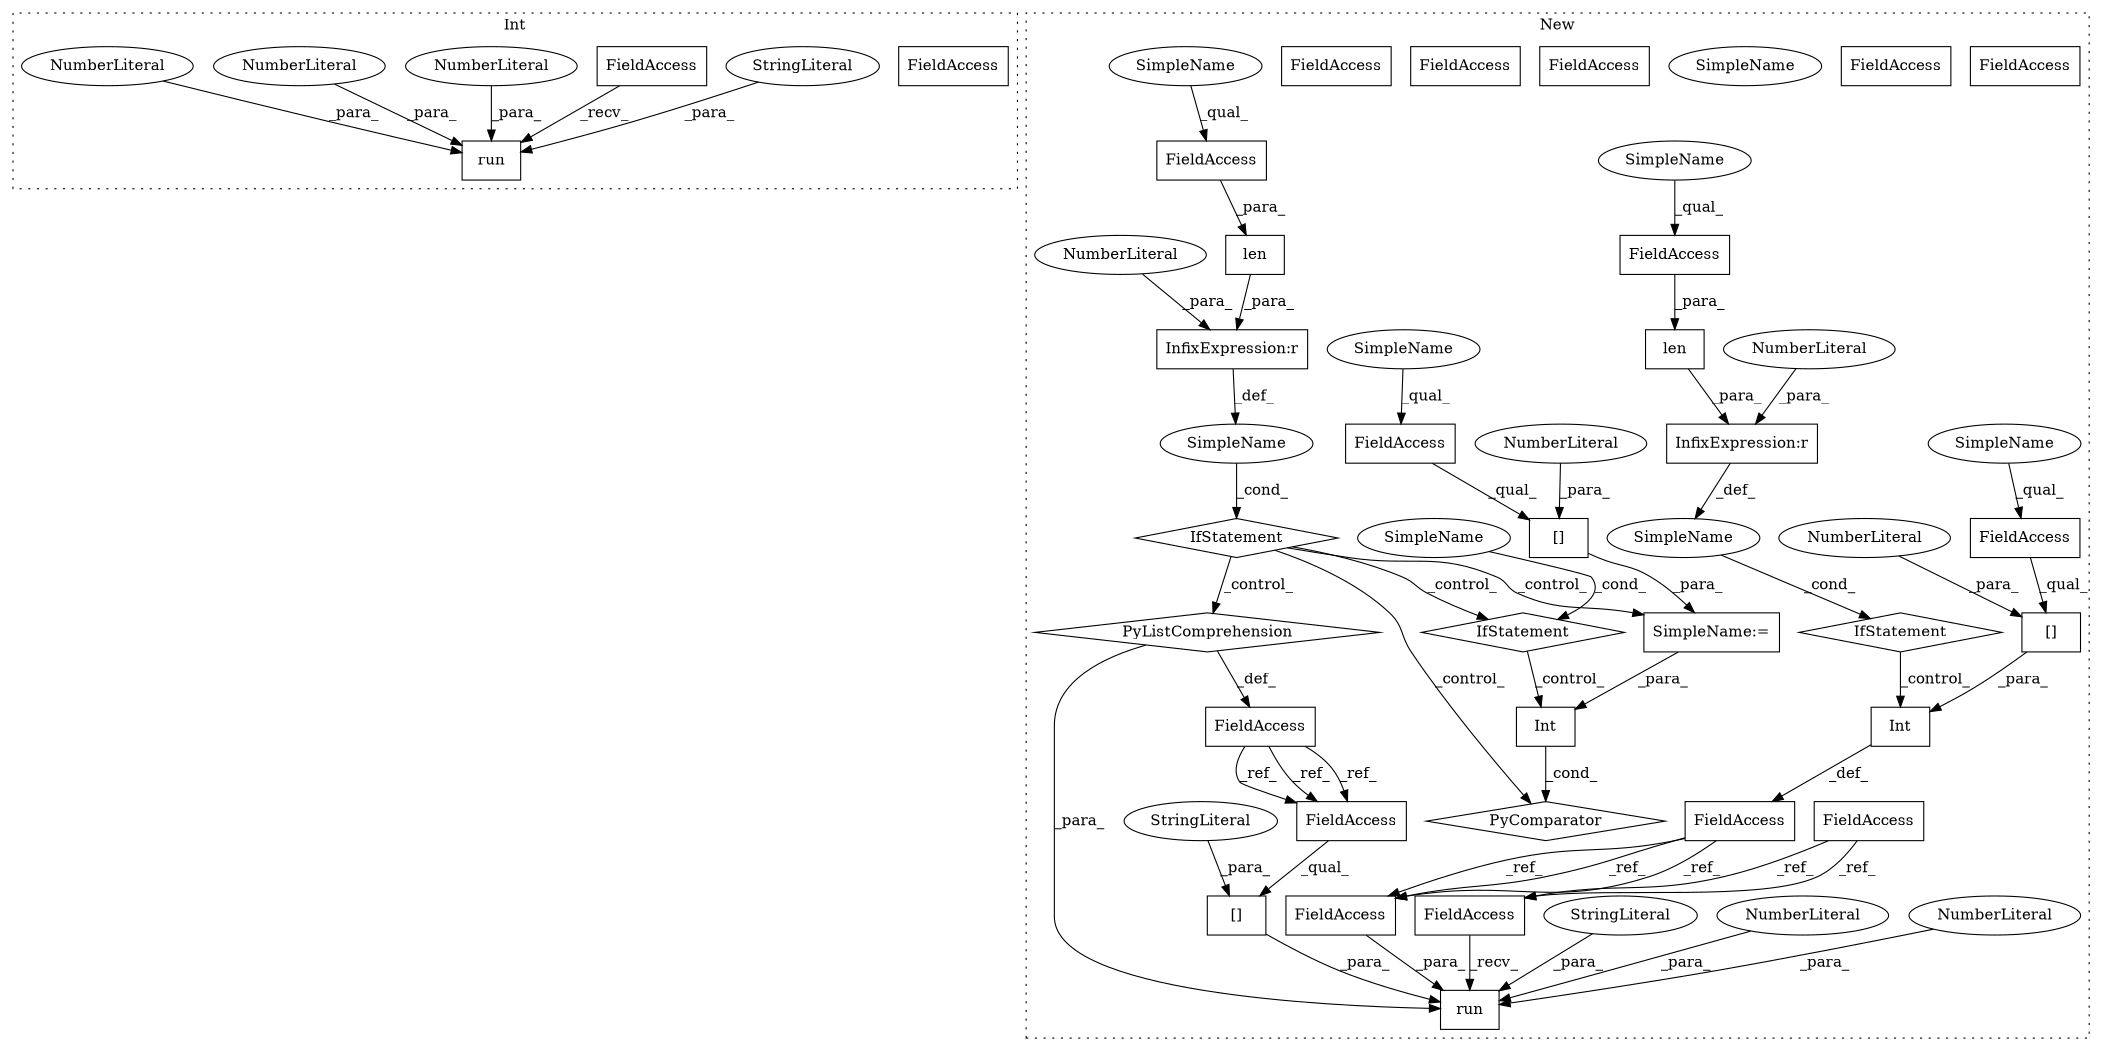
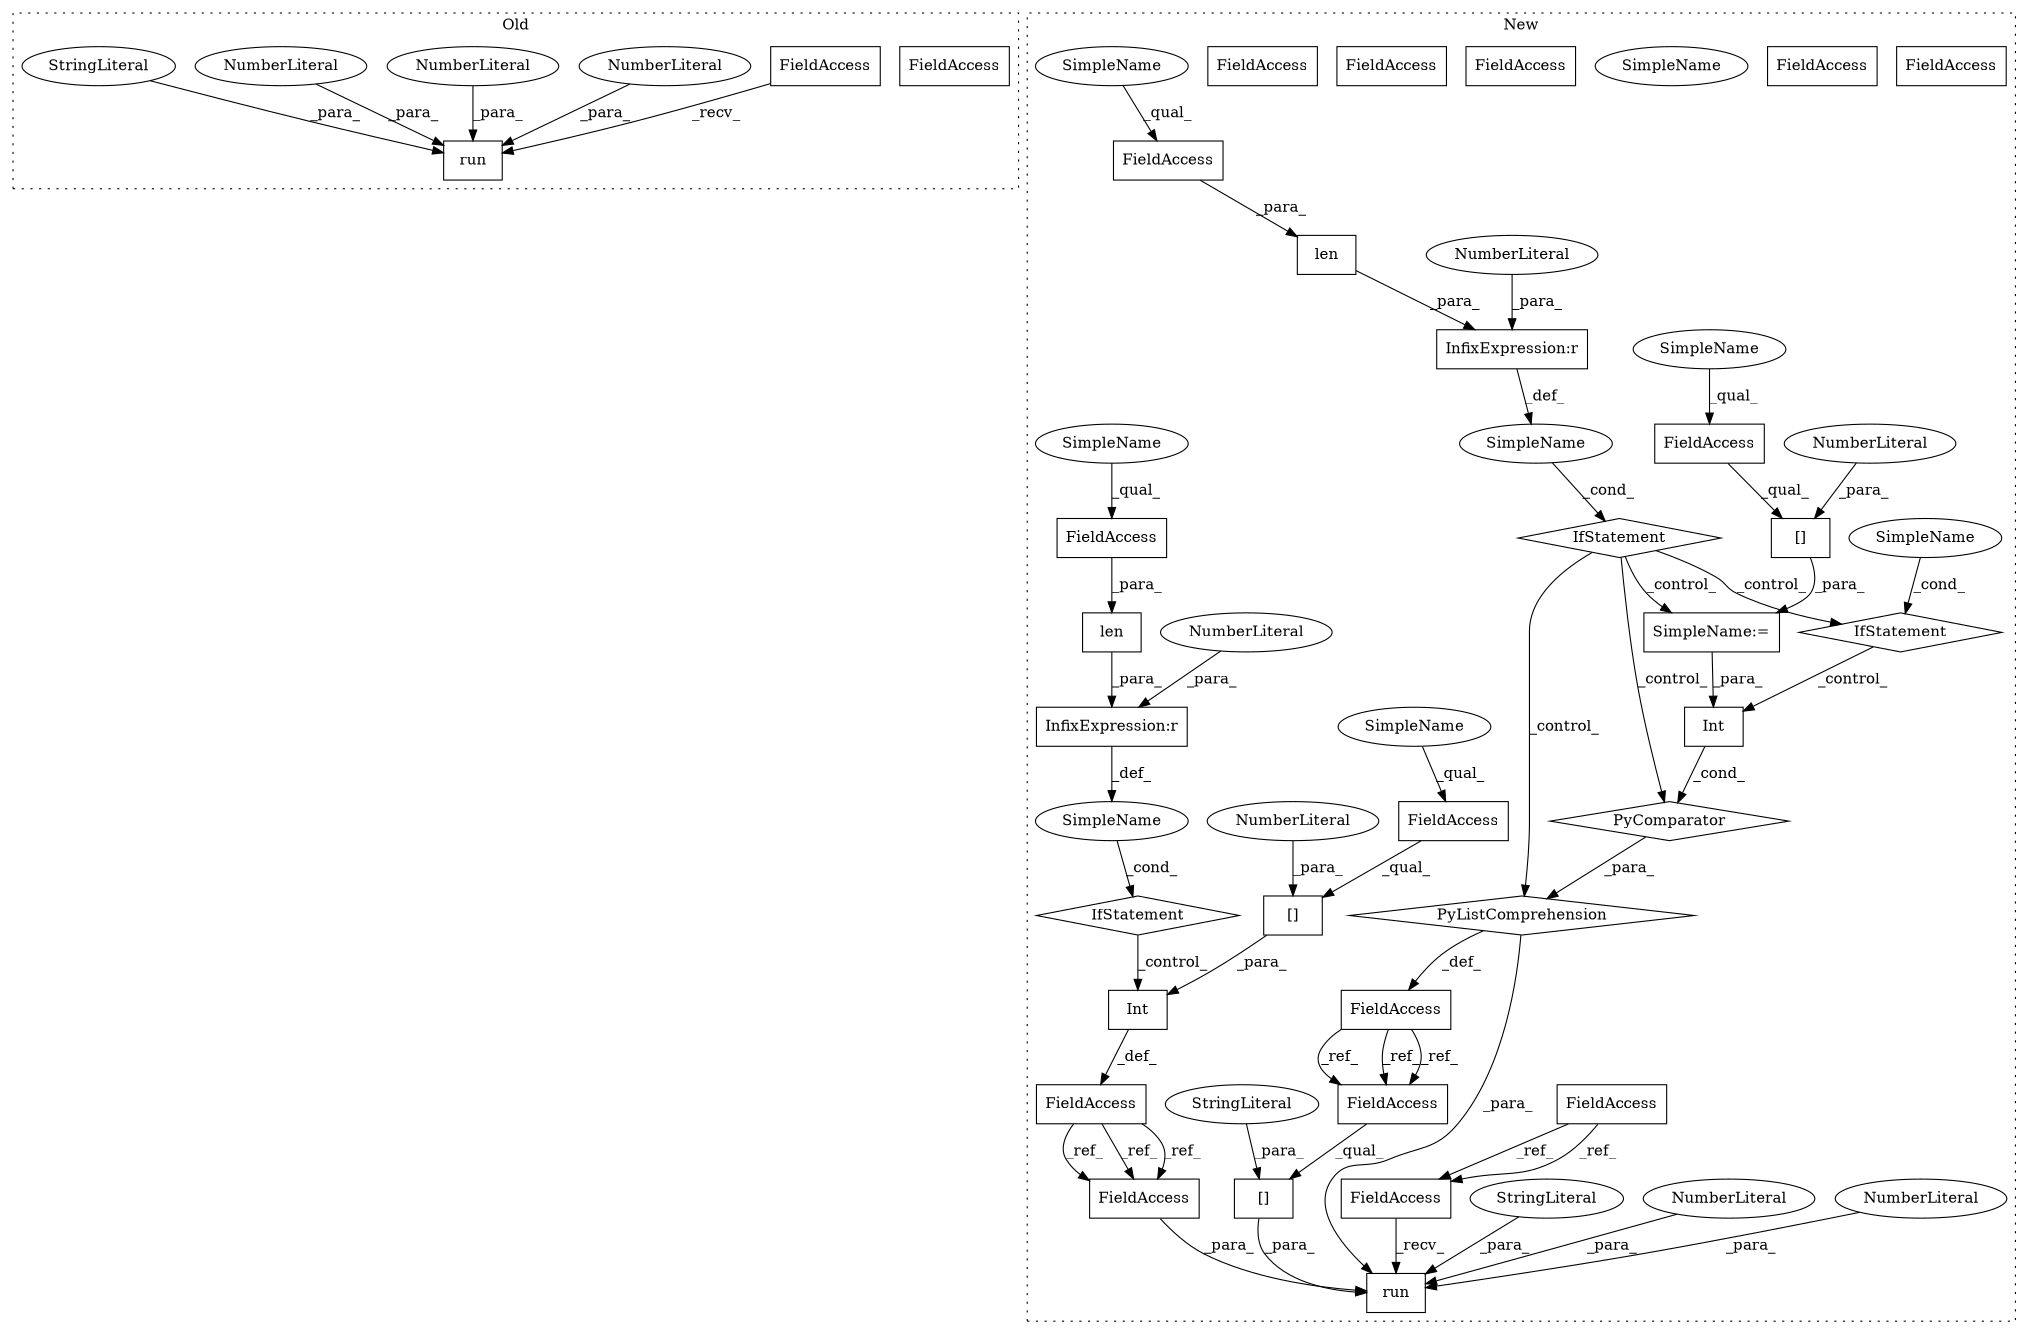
cluster "Int": label "Int" -> "Old"
edge "PyComparator" -> "PyListComprehension": added, label "_para_"
